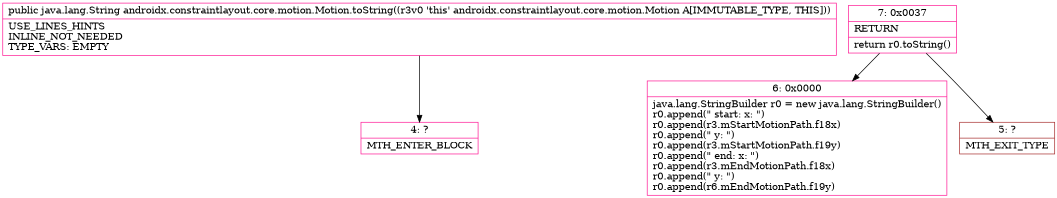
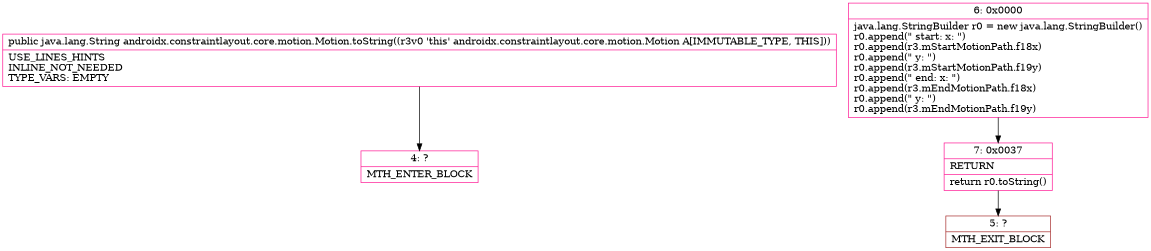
edge "7: 0x0037" -> "6: 0x0000": reversed
node "5: ?": text "MTH_EXIT_TYPE" -> "MTH_EXIT_BLOCK"
node "6: 0x0000": text "r0.append(r6.mEndMotionPath.f19y)" -> "r0.append(r3.mEndMotionPath.f19y)"
